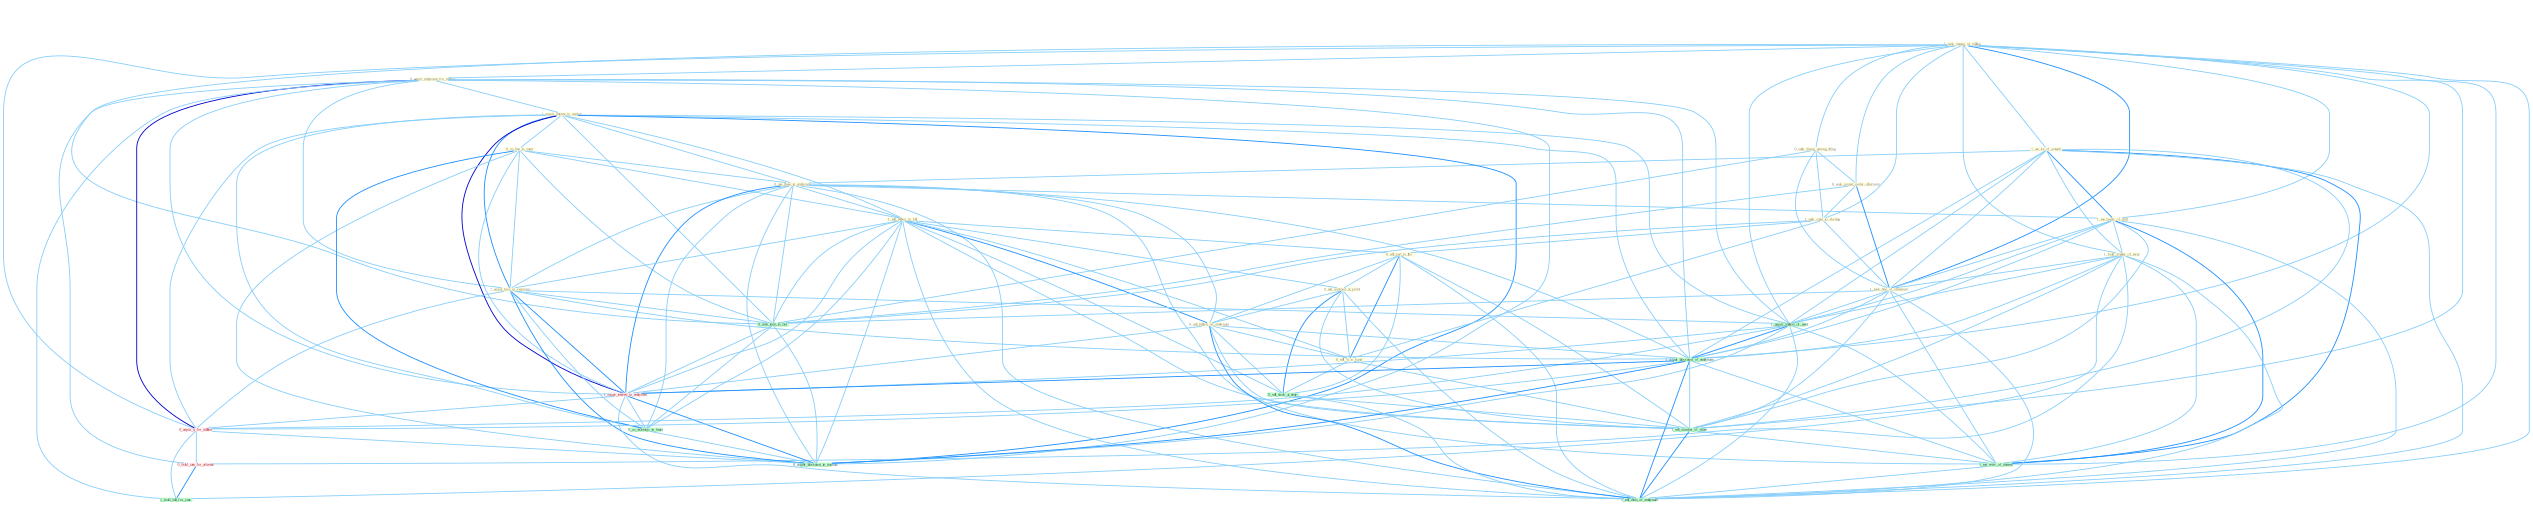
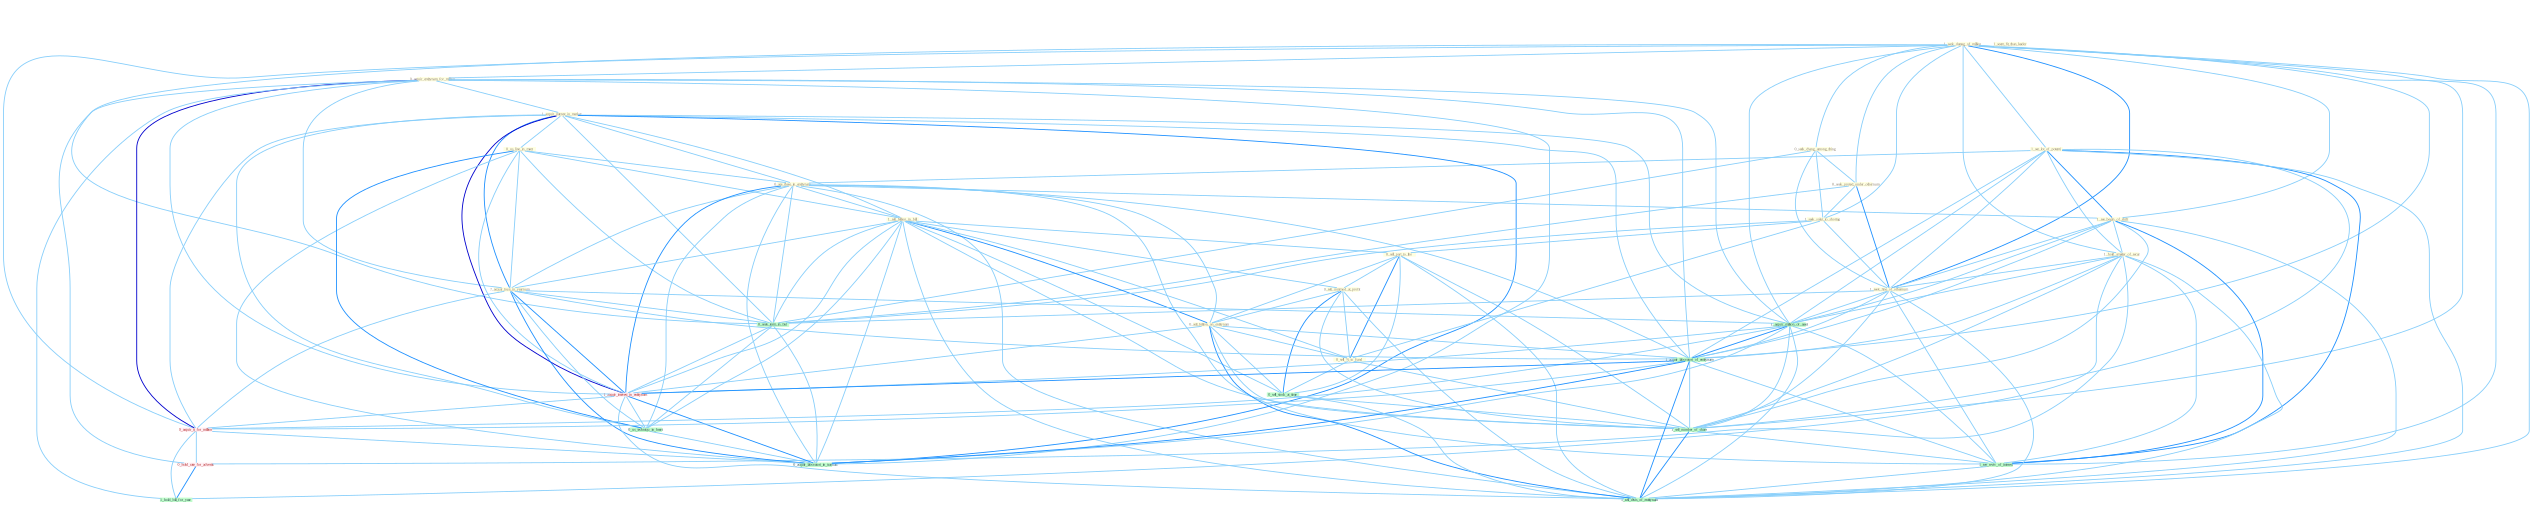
node "1_seem_fit_than_leader": added
edge "1_acquir_million_of_asset" -- "1_sell_number_of_share": added
